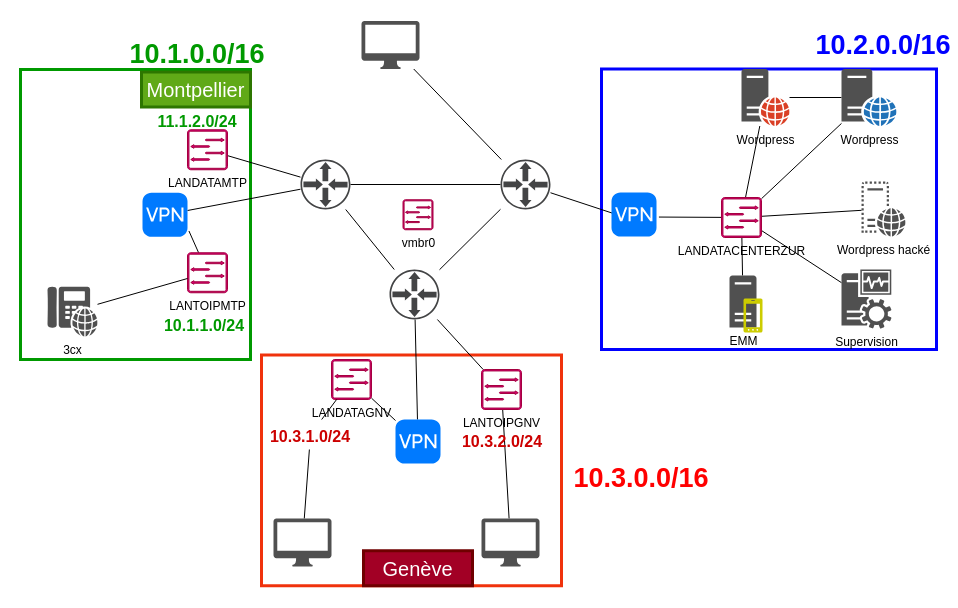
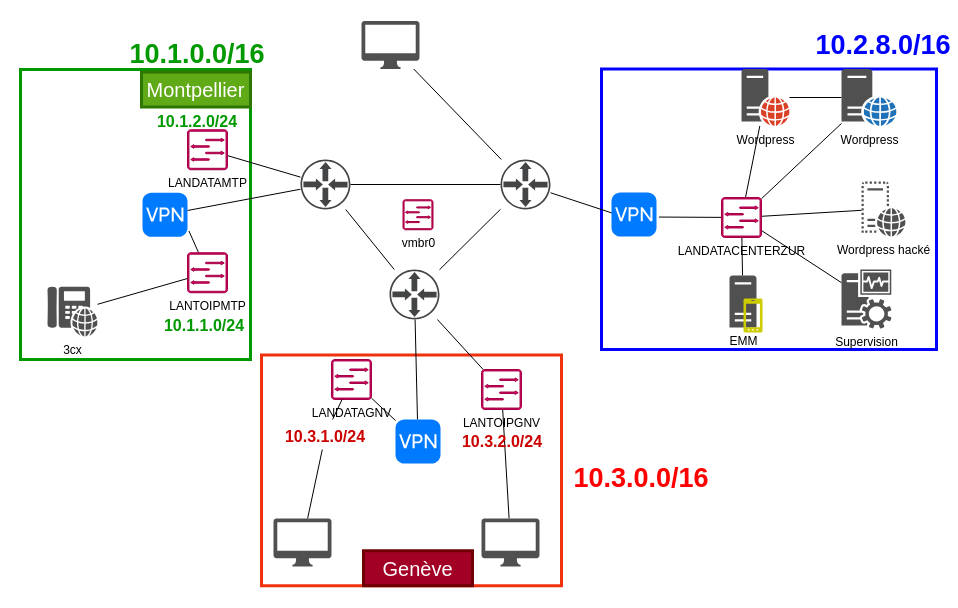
node "10.2.0.0/16": label "10.2.0.0/16" -> "10.2.8.0/16"
node "11.1.2.0/24": label "11.1.2.0/24" -> "10.1.2.0/24"
node "10.3.1.0/24": moved (311, 435) -> (326, 435)
